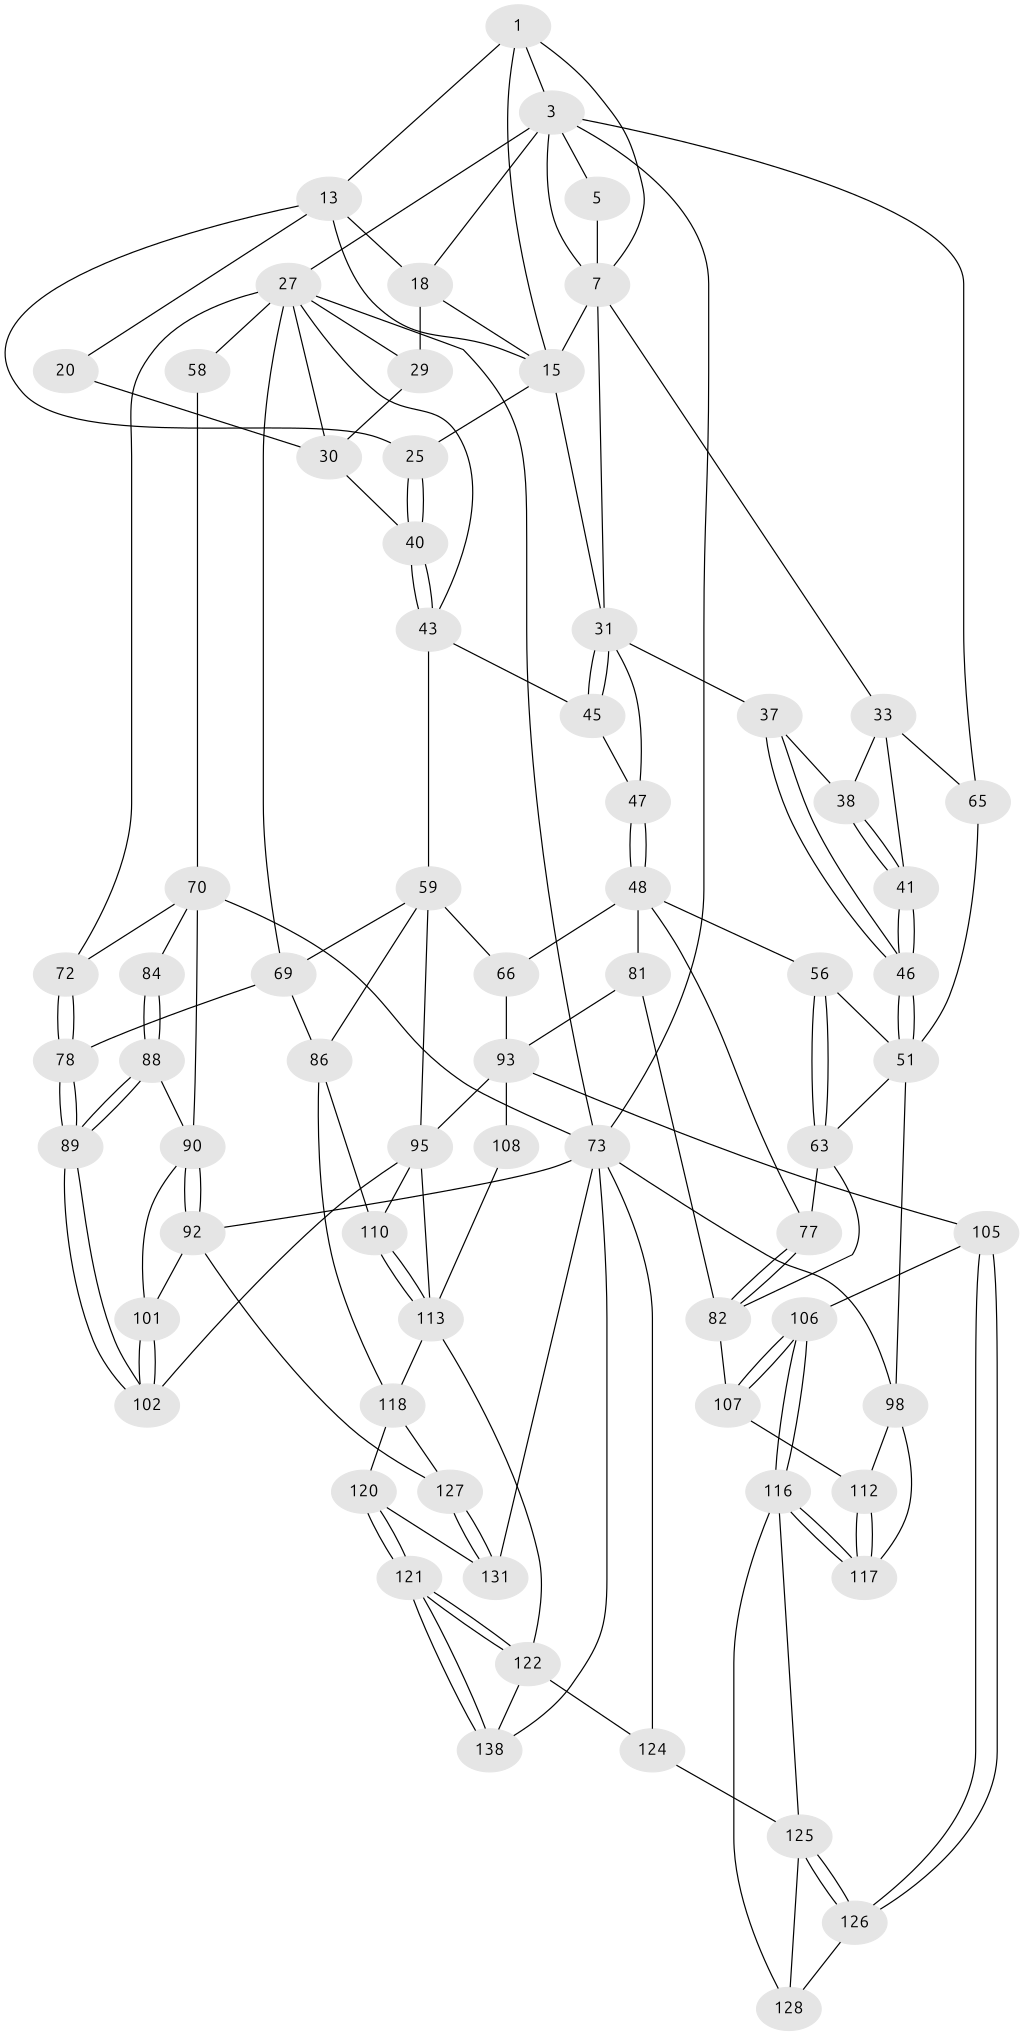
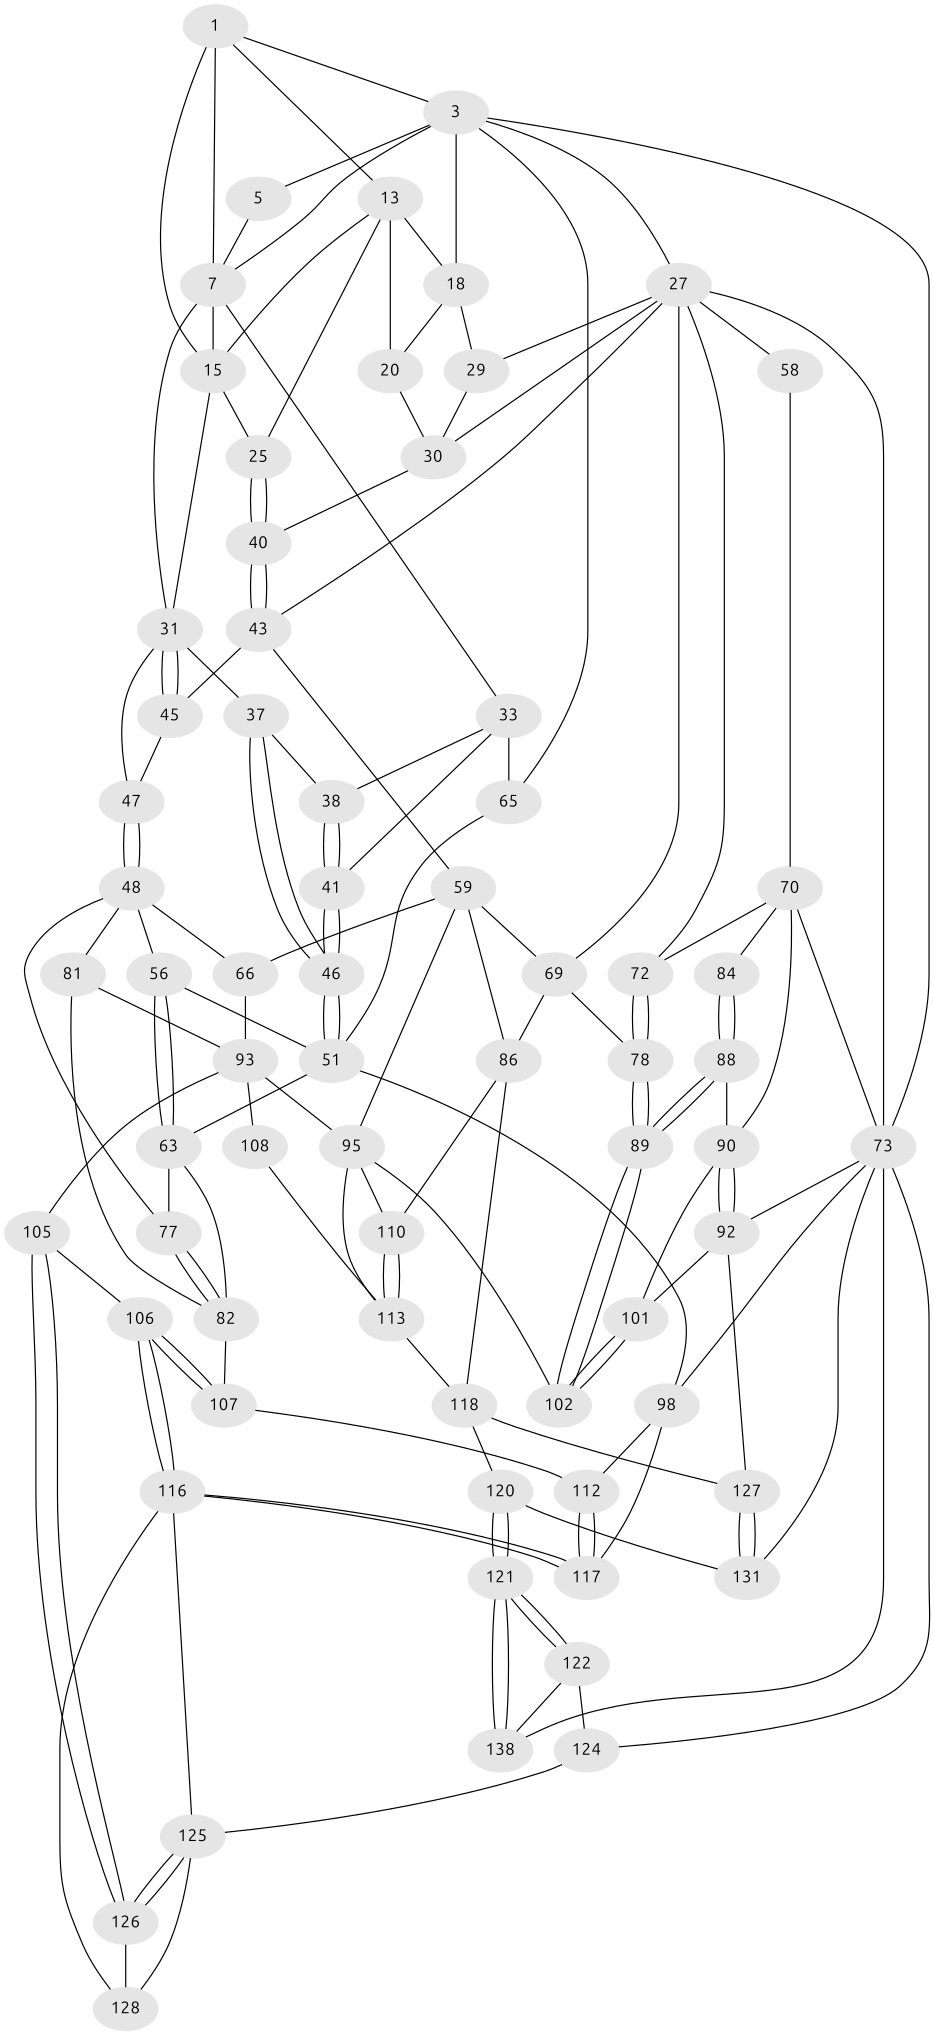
edge "18" -- "15": now "18" -- "20"
edge "113" -- "122": removed
